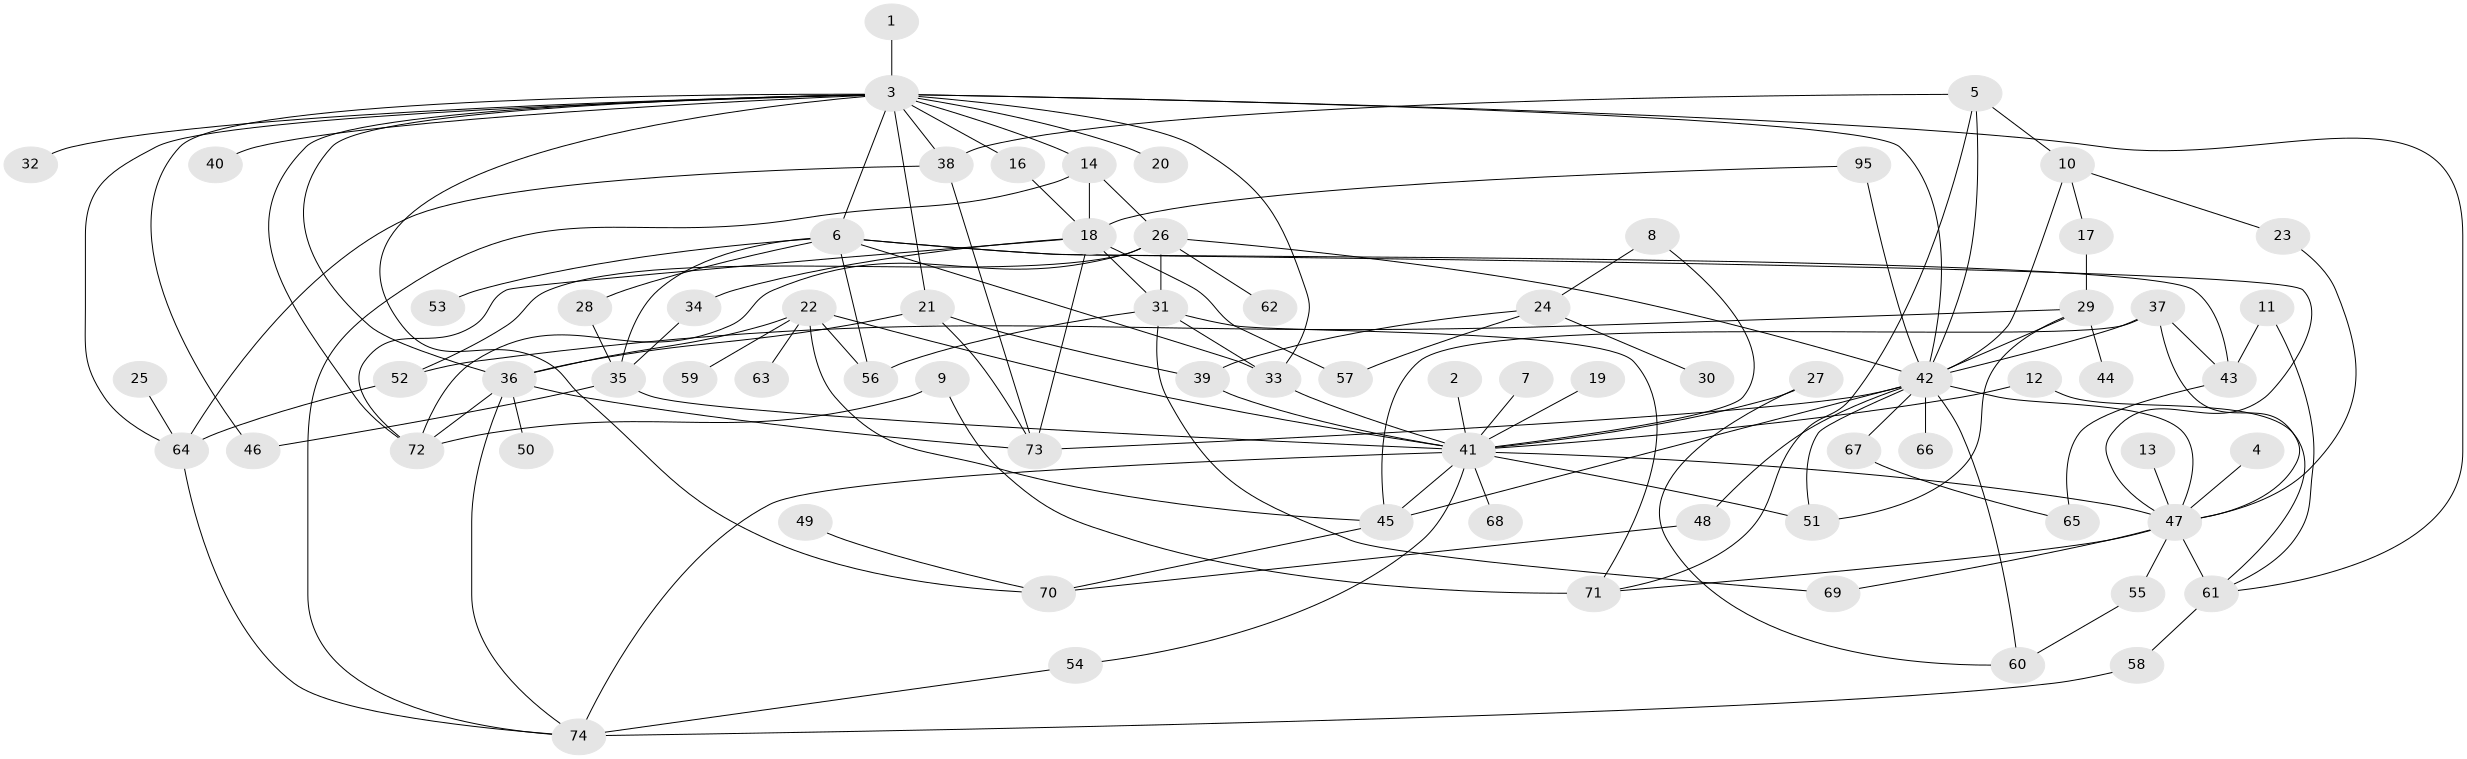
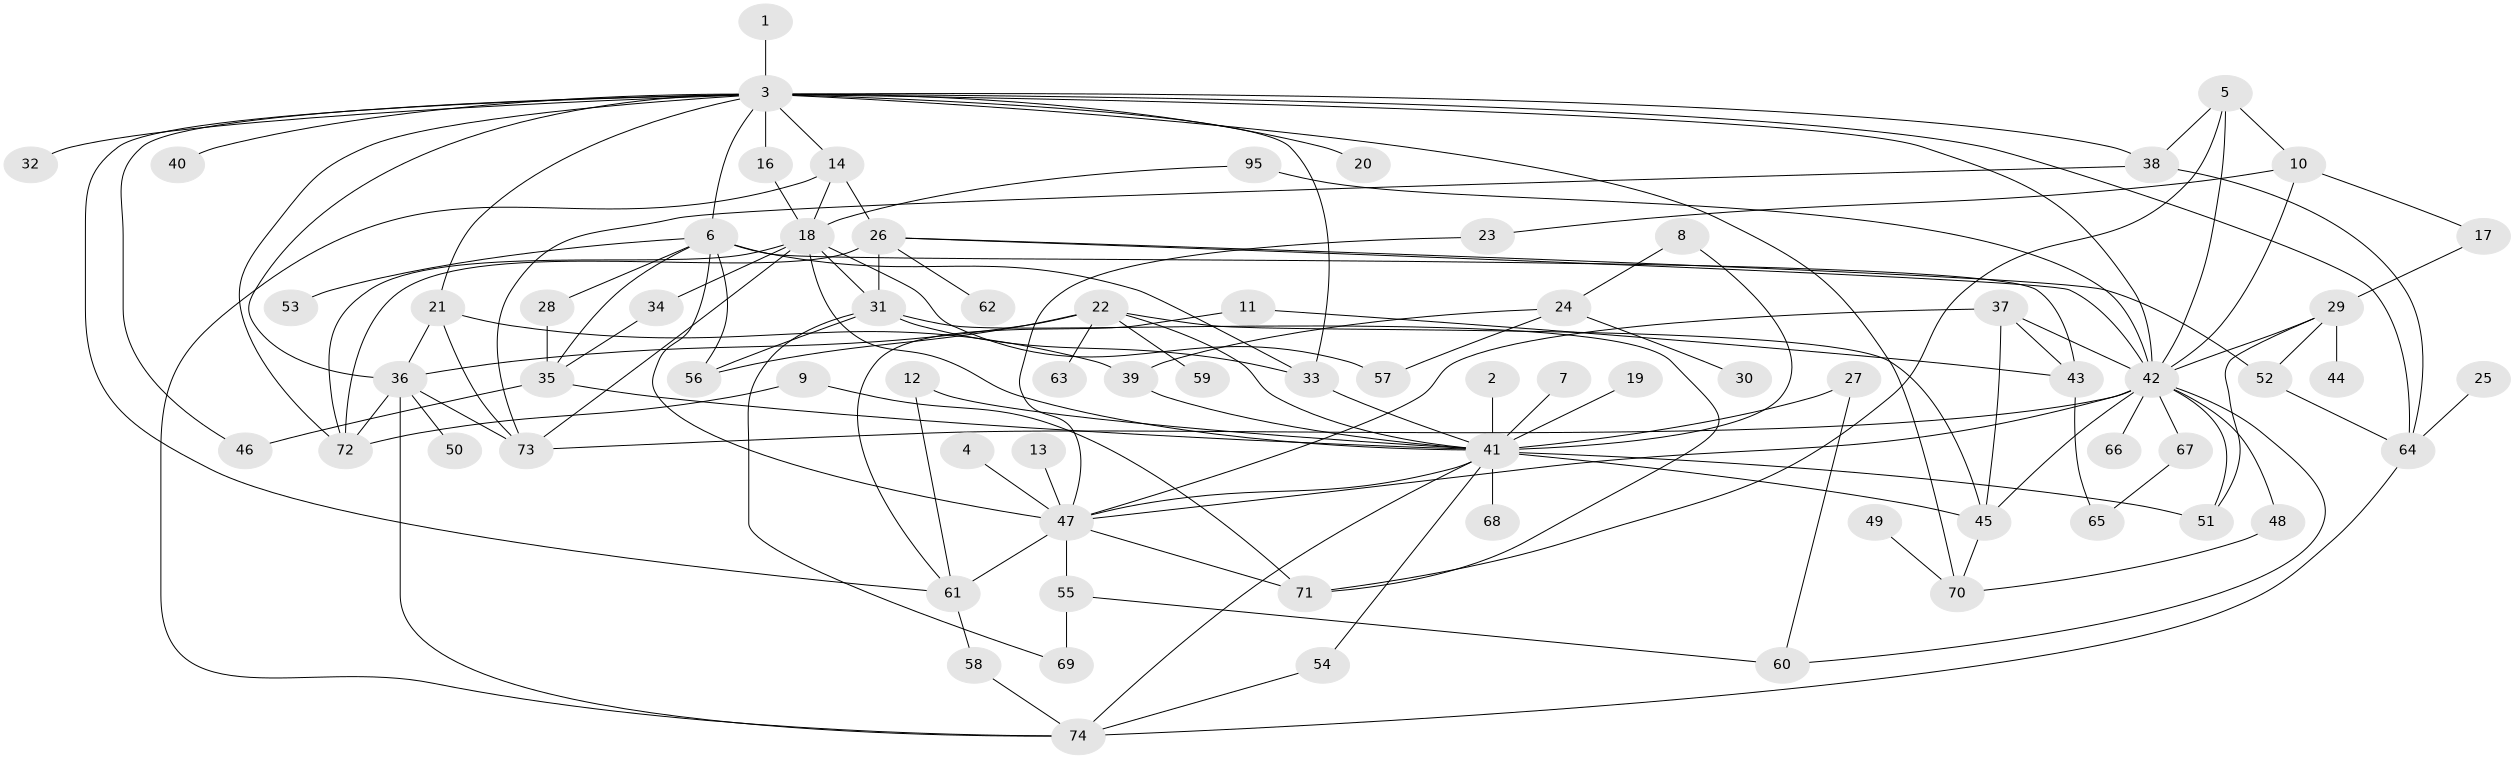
edge "18" -- "41": added
edge "47" -- "69": now "55" -- "69"
